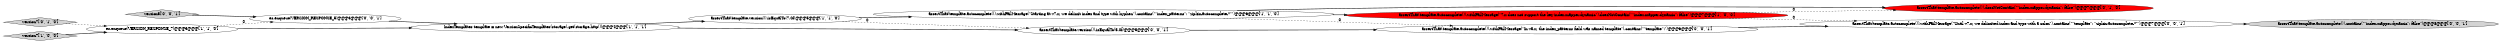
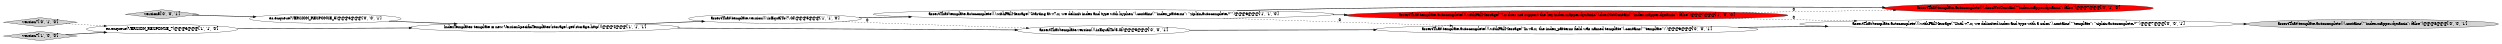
edge "es.enqueue(VERSION_RESPONSE_7)@@@3@@@['1', '1', '0']" -> "es.enqueue(VERSION_RESPONSE_5)@@@3@@@['0', '0', '1']": removed, label "0"
